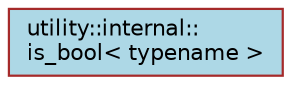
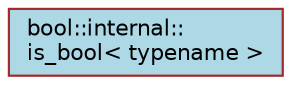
node "utility::internal:: is_bool< typename >": label "utility::internal:: is_bool< typename >" -> "bool::internal:: is_bool< typename >"
